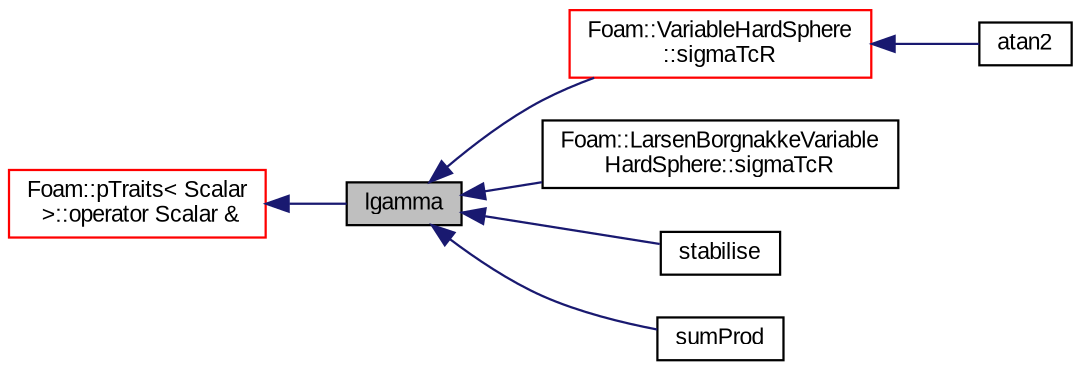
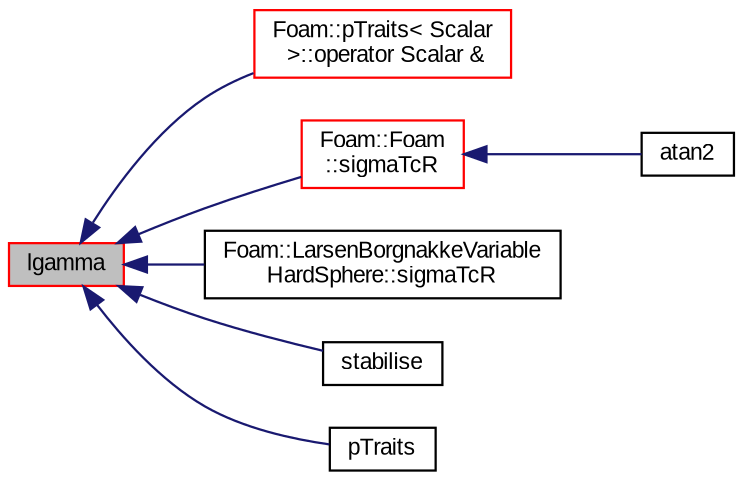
node "Foam::VariableHardSphere ::sigmaTcR": label "Foam::VariableHardSphere ::sigmaTcR" -> "Foam::Foam ::sigmaTcR"
edge "lgamma" -> "Foam::pTraits< Scalar >::operator Scalar &": reversed
node "lgamma": color black -> red
node "sumProd": label "sumProd" -> "pTraits"
